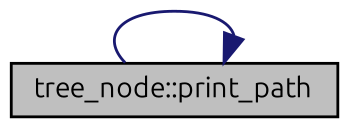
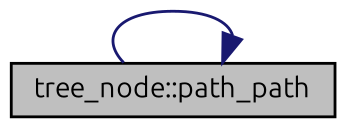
node "tree_node::print_path": label "tree_node::print_path" -> "tree_node::path_path"
